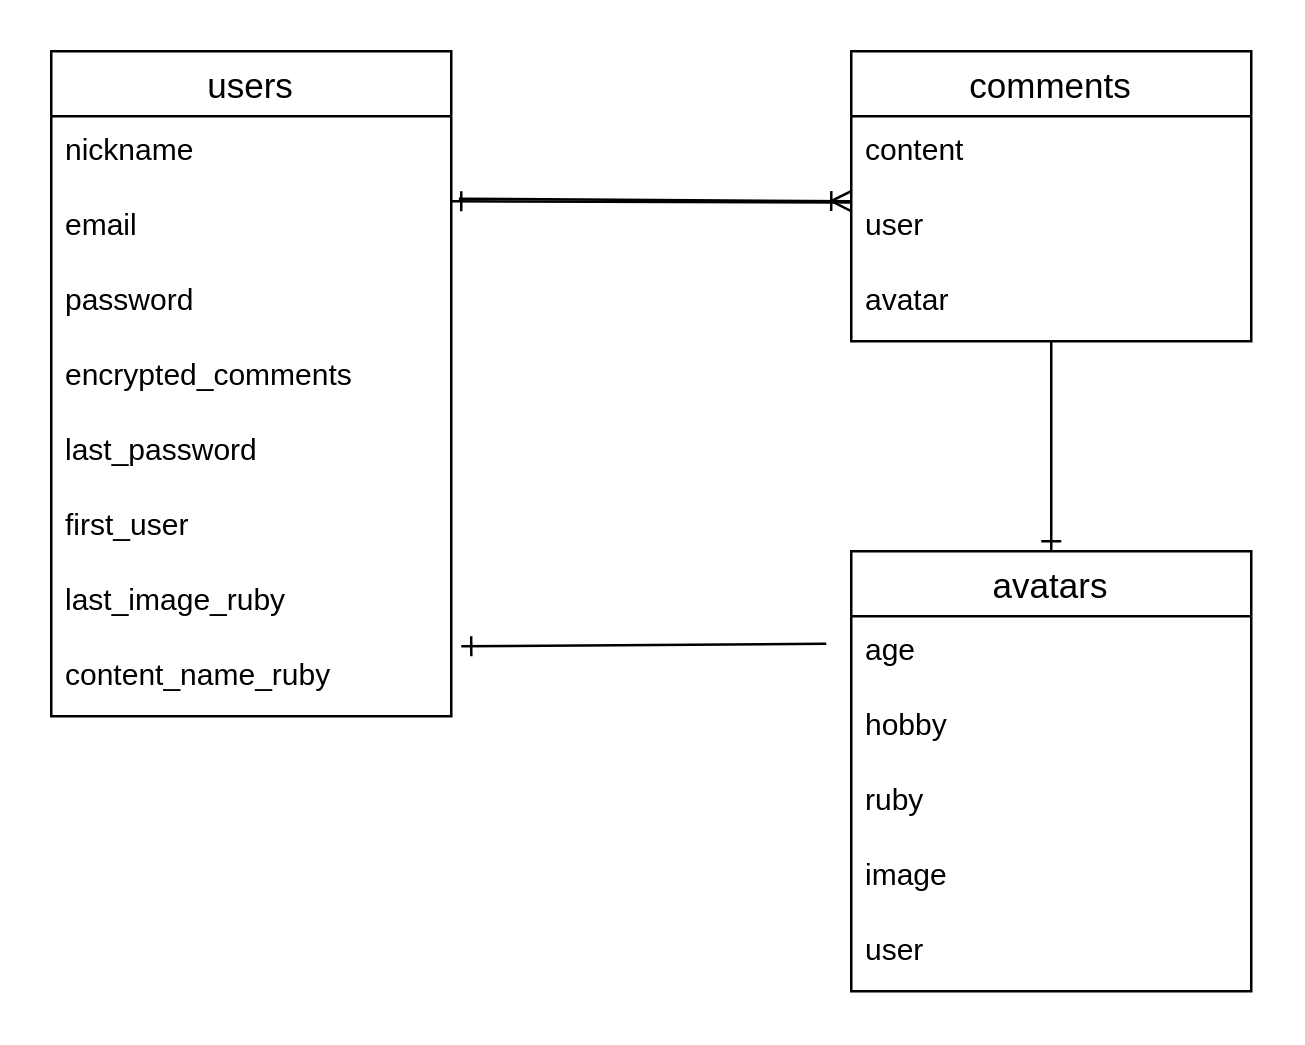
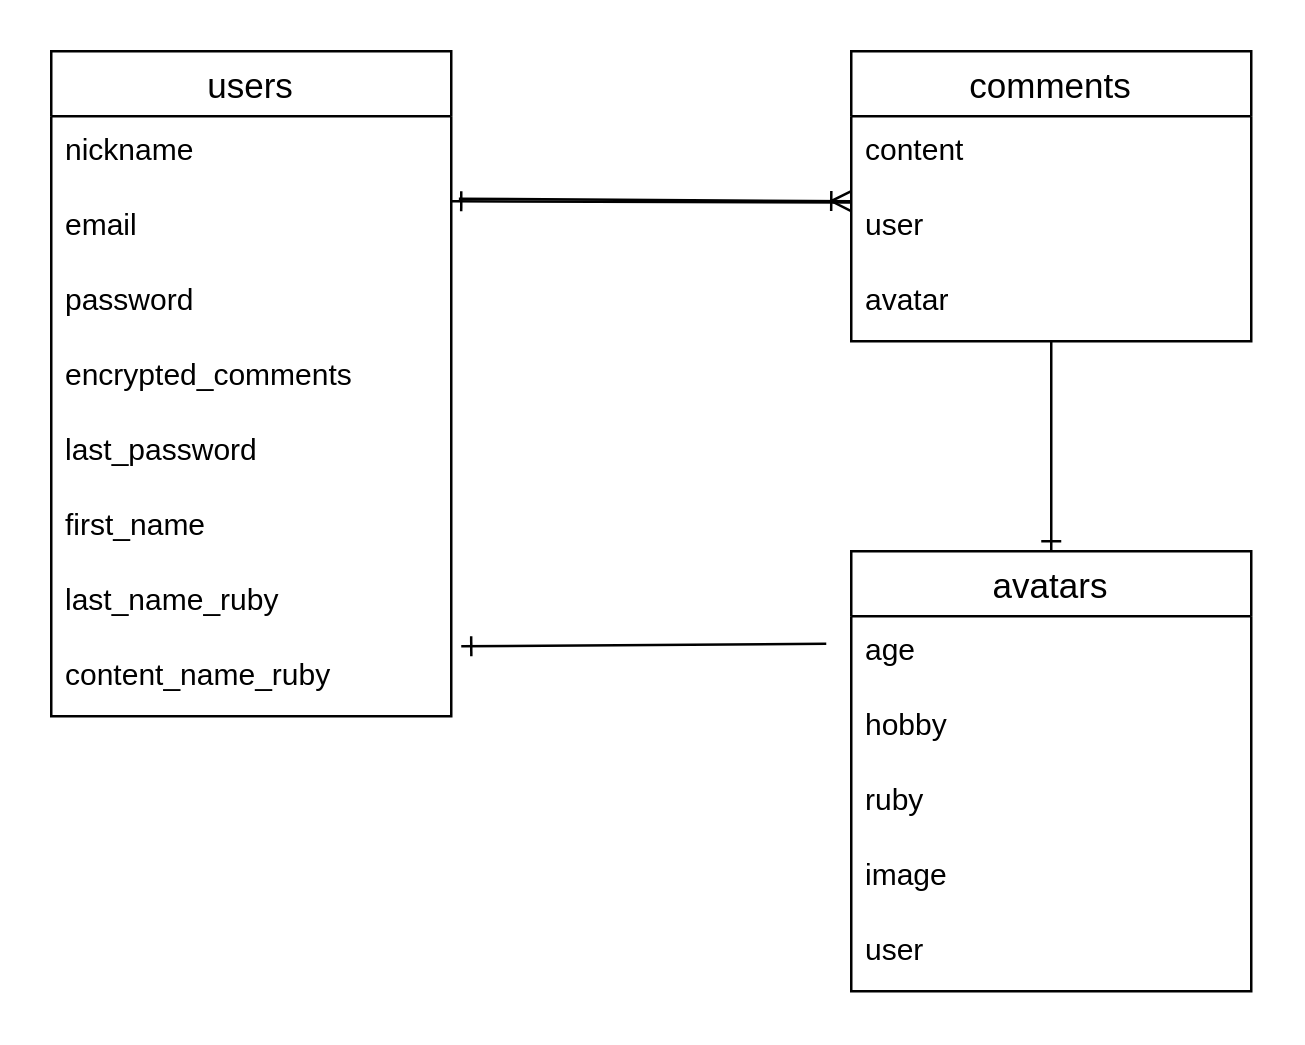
node "first_user": label "first_user" -> "first_name"
node "last_image_ruby": label "last_image_ruby" -> "last_name_ruby"
